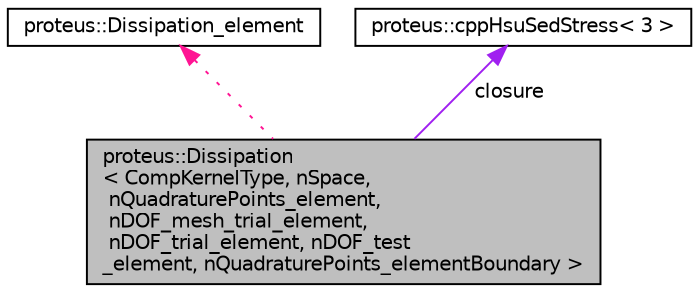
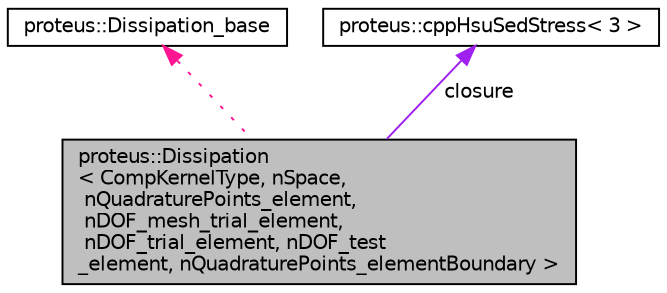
node "proteus::Dissipation_element": label "proteus::Dissipation_element" -> "proteus::Dissipation_base"
